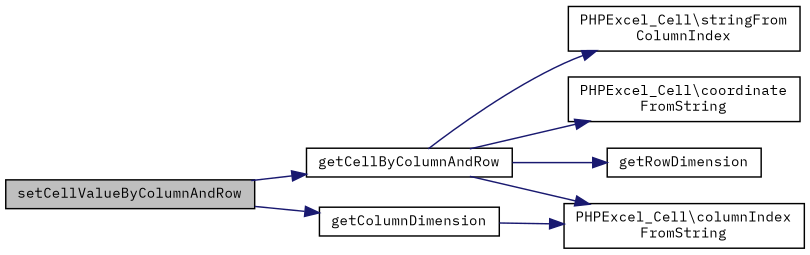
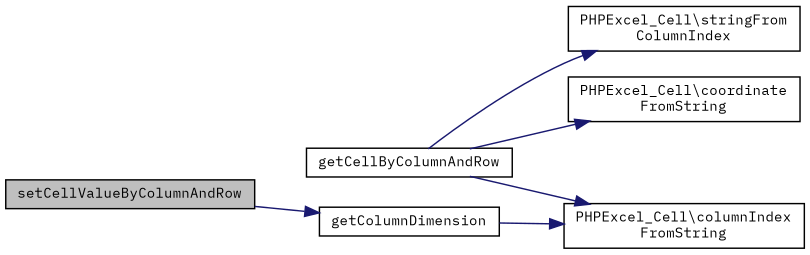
node "getRowDimension": removed
edge "setCellValueByColumnAndRow" -> "getCellByColumnAndRow": removed
